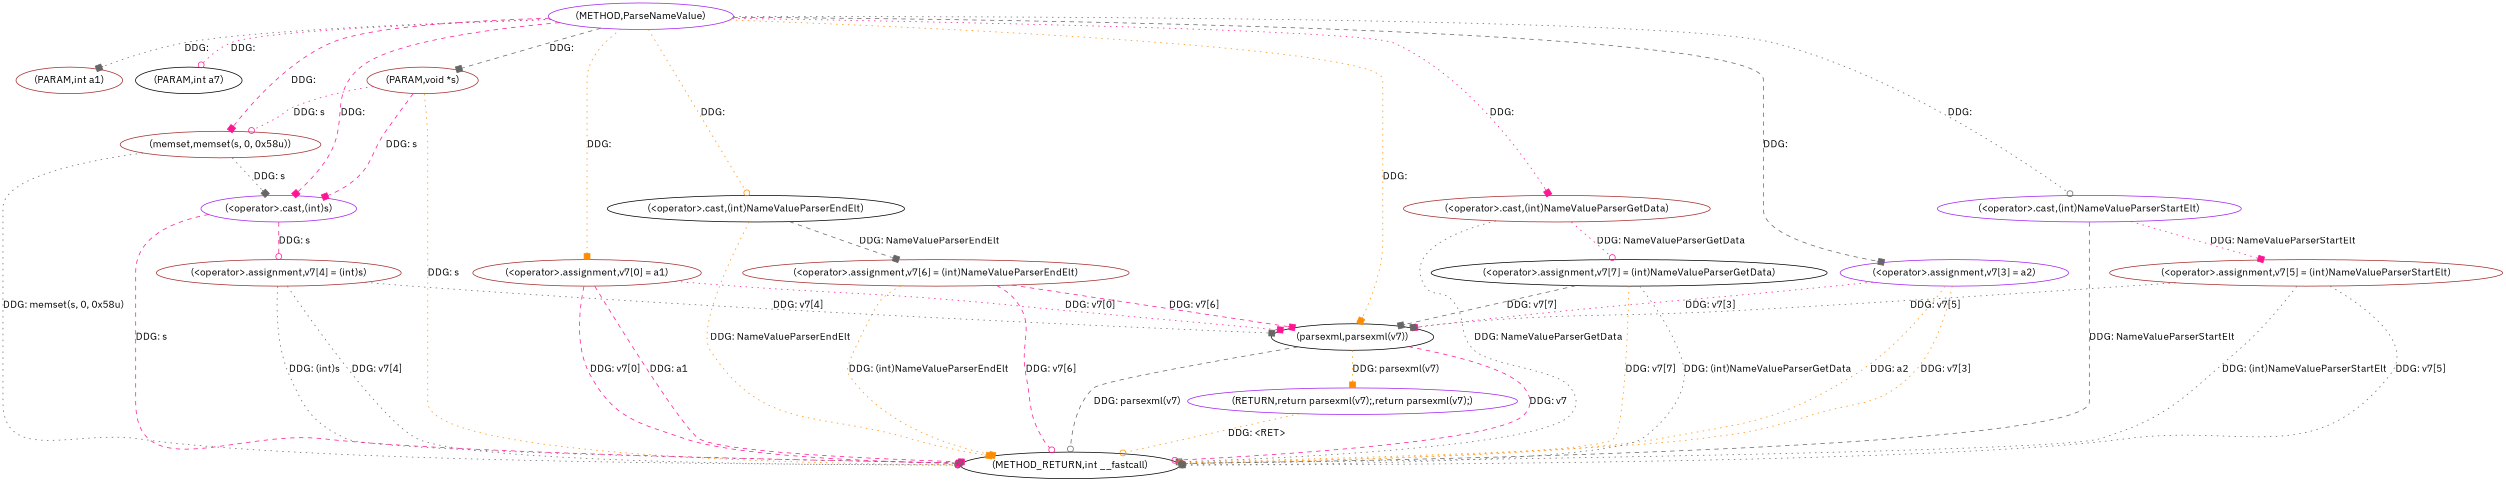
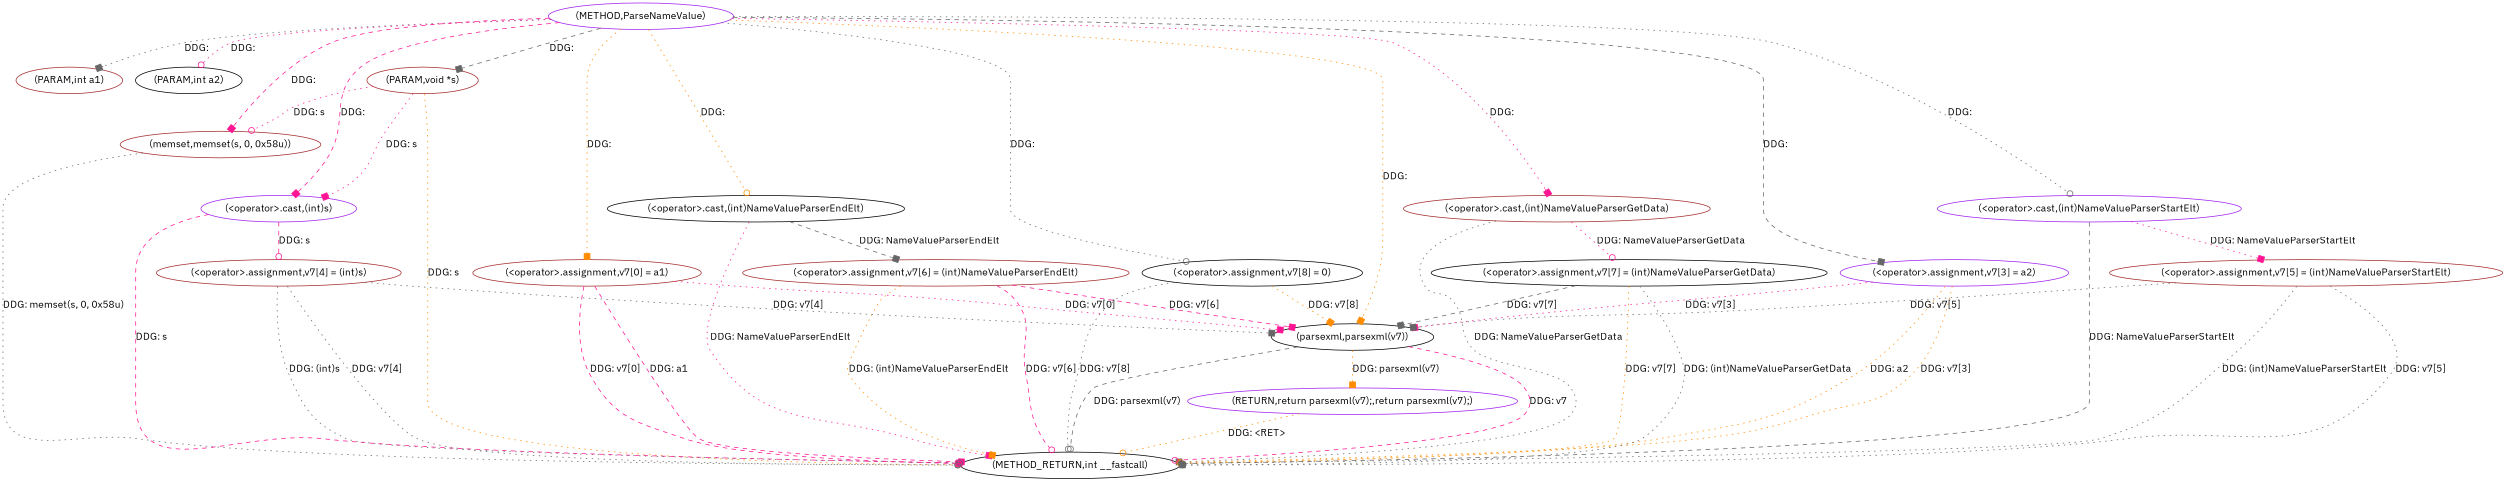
node "(PARAM,int a7)": label "(PARAM,int a7)" -> "(PARAM,int a2)"
edge "(PARAM,void *s)" -> "(<operator>.cast,(int)s)": style dashed -> dotted
edge "(memset,memset(s, 0, 0x58u))" -> "(<operator>.cast,(int)s)": removed, label "DDG: s"
node "(<operator>.assignment,v7[8] = 0)": added
edge "(<operator>.cast,(int)NameValueParserEndElt)" -> "(METHOD_RETURN,int __fastcall)": color darkorange -> deeppink
